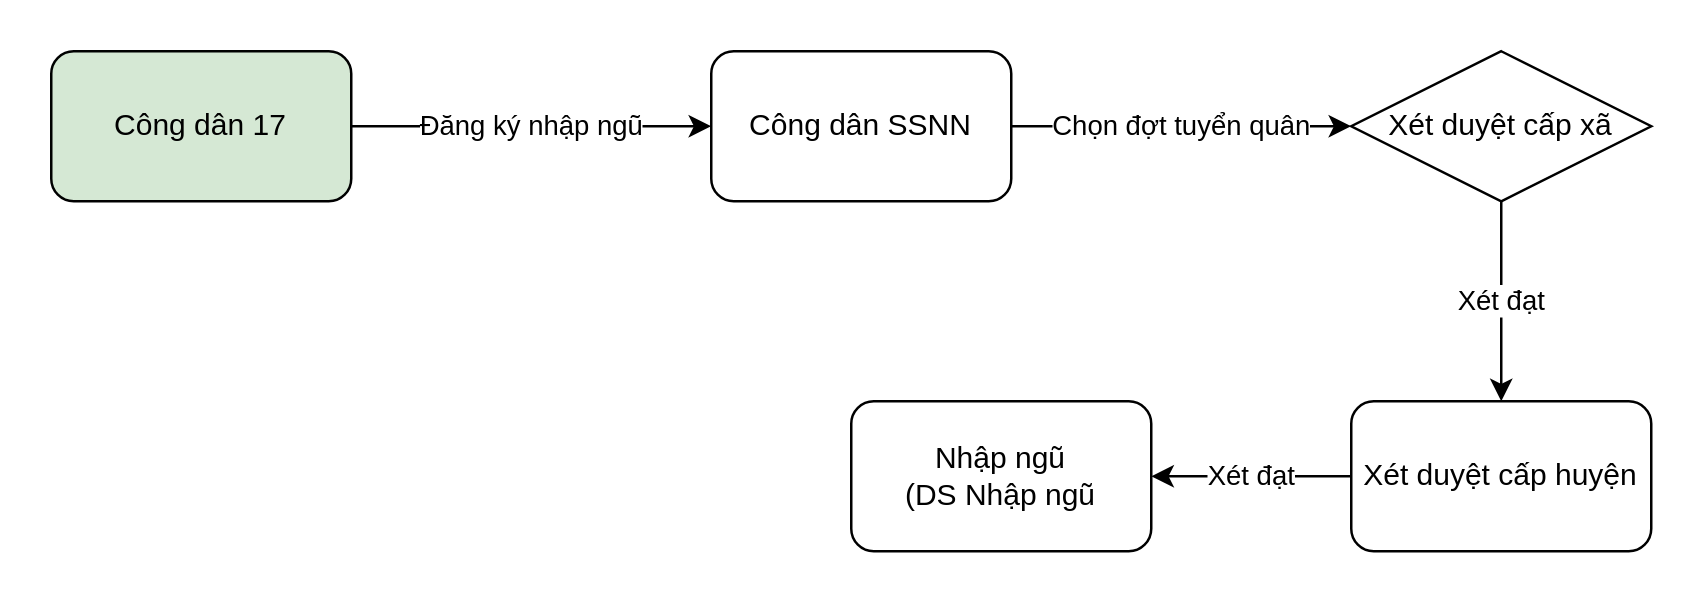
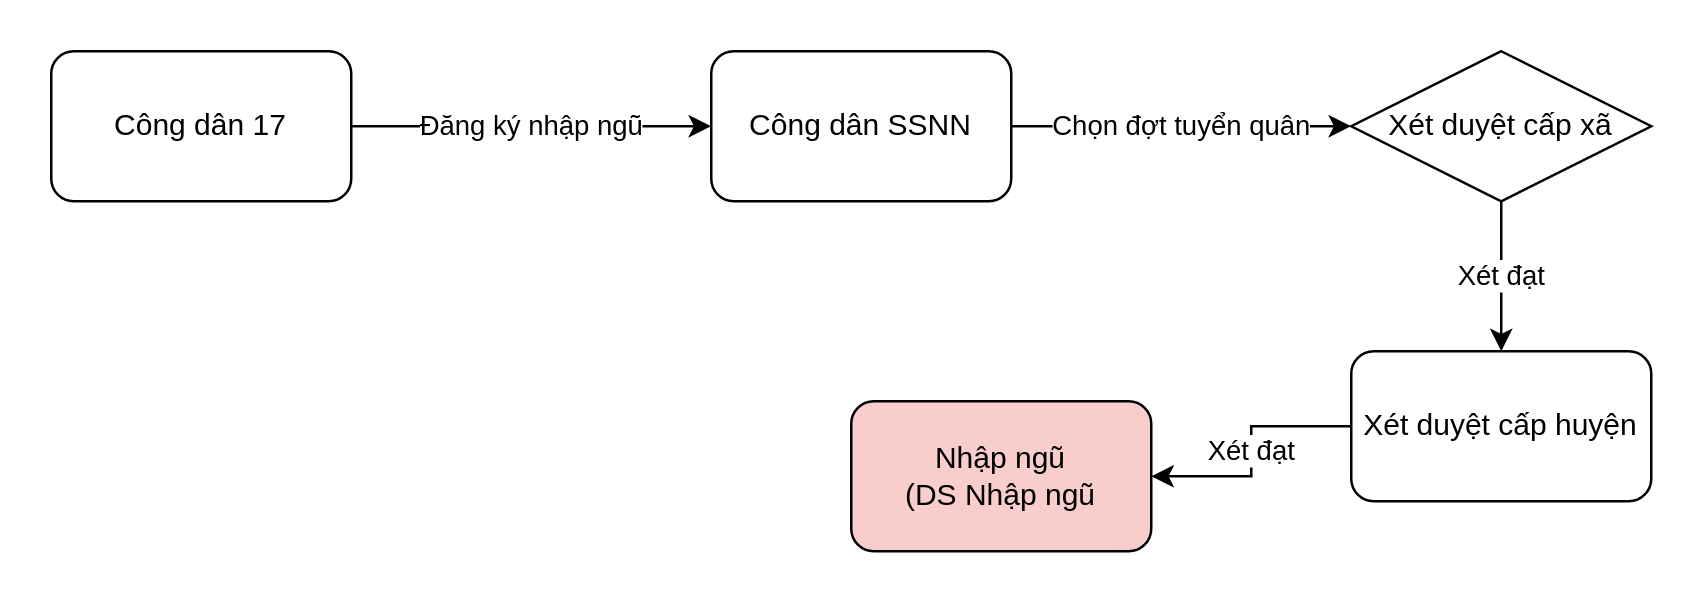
node "Công dân 17": fillcolor #d5e8d4 -> #ffffff
node "Nhập ngũ (DS Nhập ngũ": fillcolor #ffffff -> #f8cecc
node "Xét duyệt cấp huyện": moved (1501, 476) -> (1501, 426)
